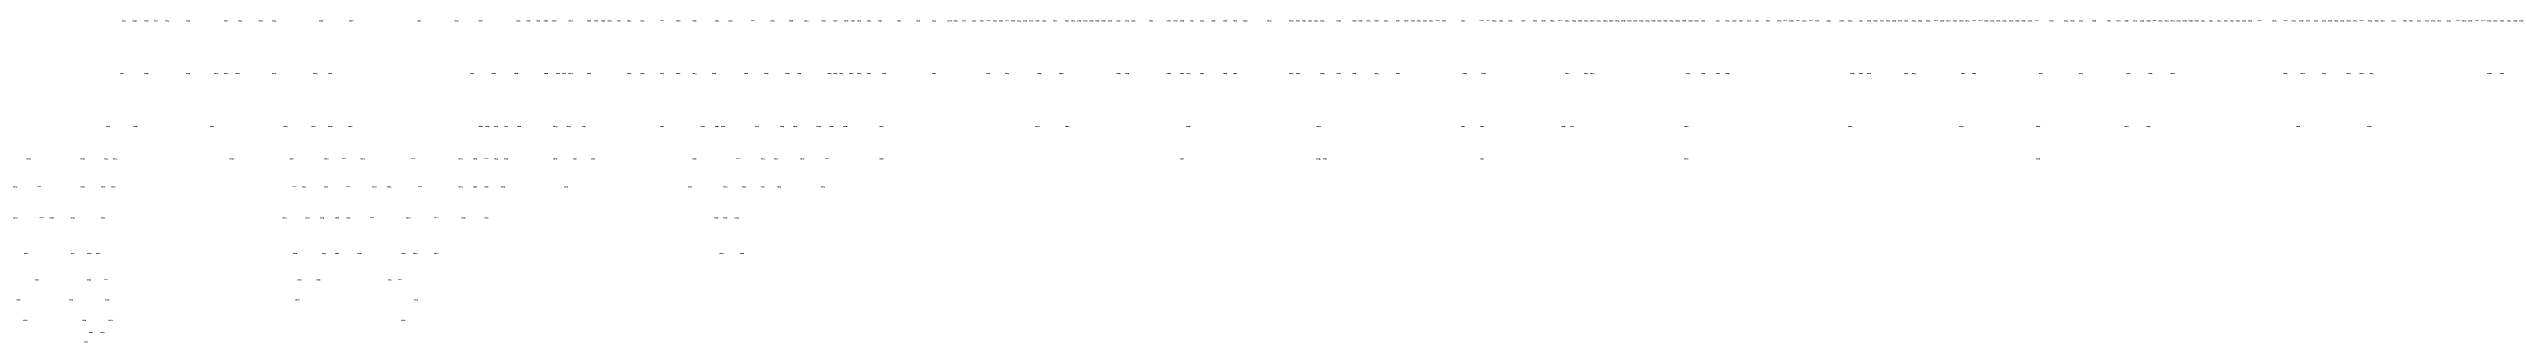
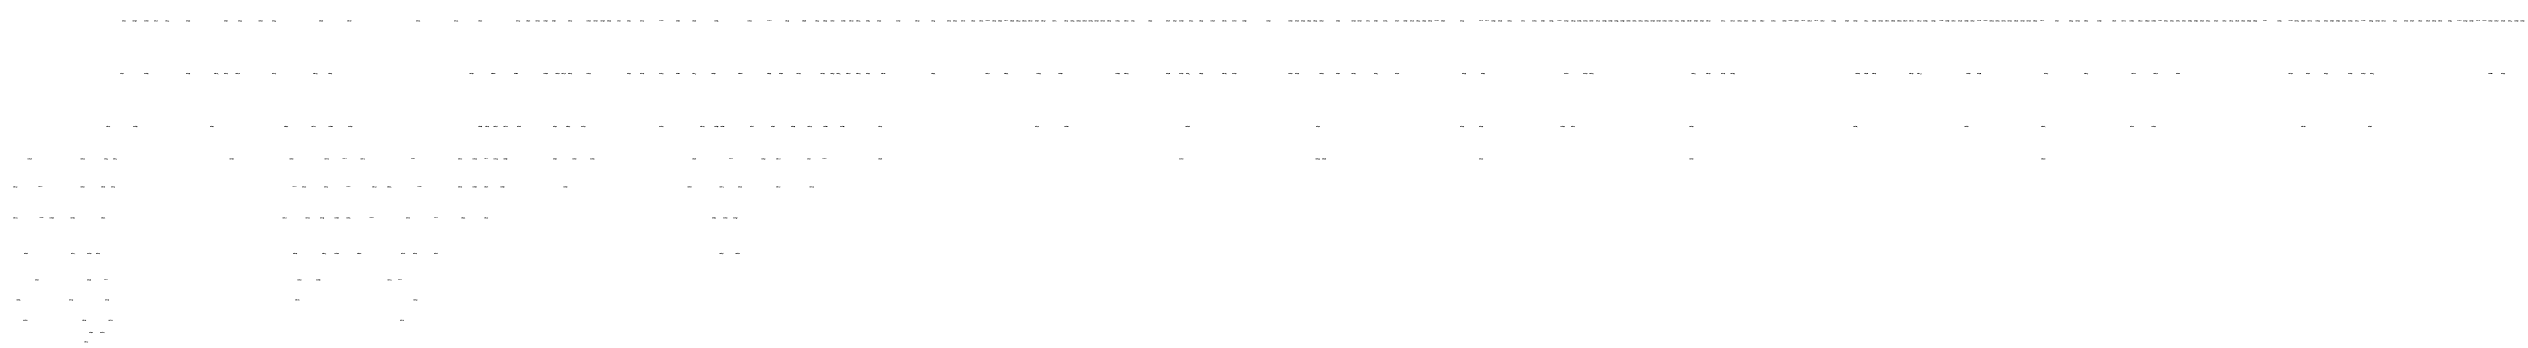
node "officer_5233": added
node "officer_7646": removed
